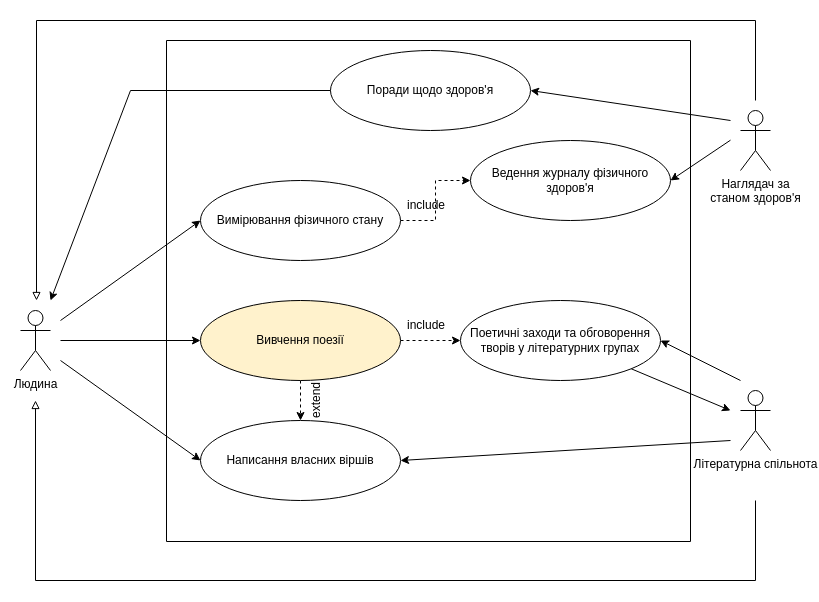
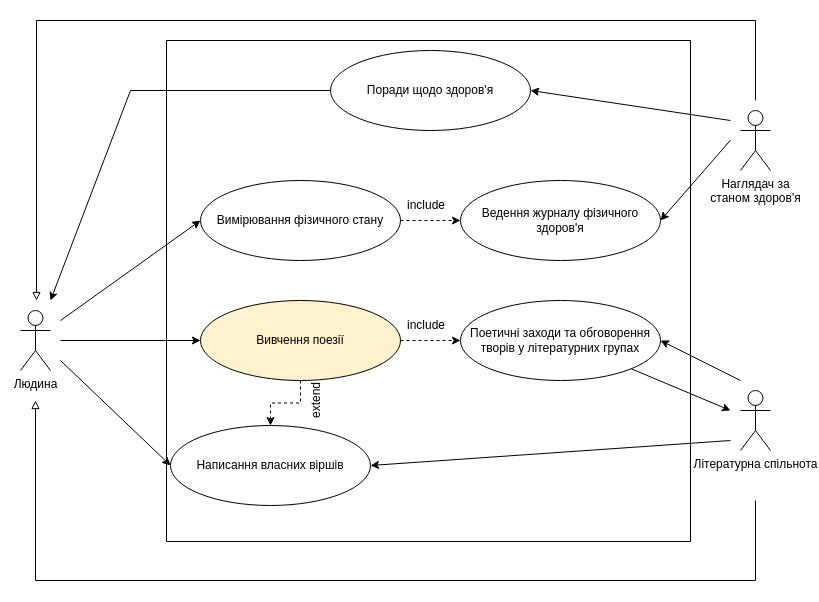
node "Ведення журналу фізичного здоров'я": moved (571, 181) -> (561, 221)
node "Написання власних віршів": moved (301, 461) -> (271, 466)
